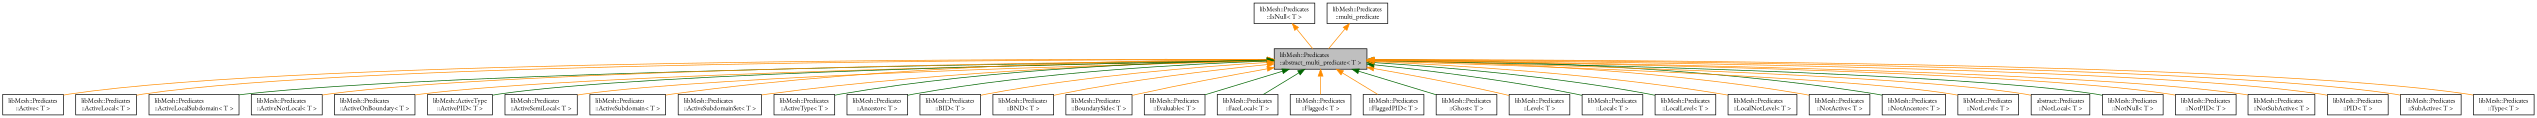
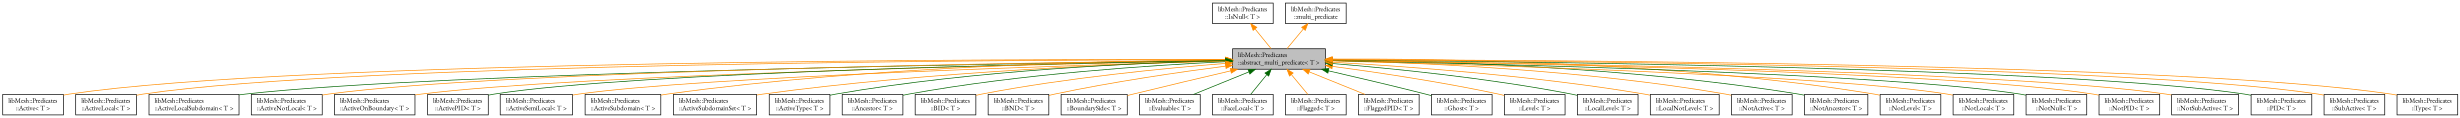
edge "libMesh::Predicates ::PID< T >" -> "libMesh::Predicates ::abstract_multi_predicate< T >": color darkorange -> darkgreen
node "libMesh::ActiveType ::ActivePID< T >": label "libMesh::ActiveType ::ActivePID< T >" -> "libMesh::Predicates ::ActivePID< T >"
node "libMesh::Predicates ::Local< T >": removed
node "abstract::Predicates ::NotLocal< T >": label "abstract::Predicates ::NotLocal< T >" -> "libMesh::Predicates ::NotLocal< T >"
